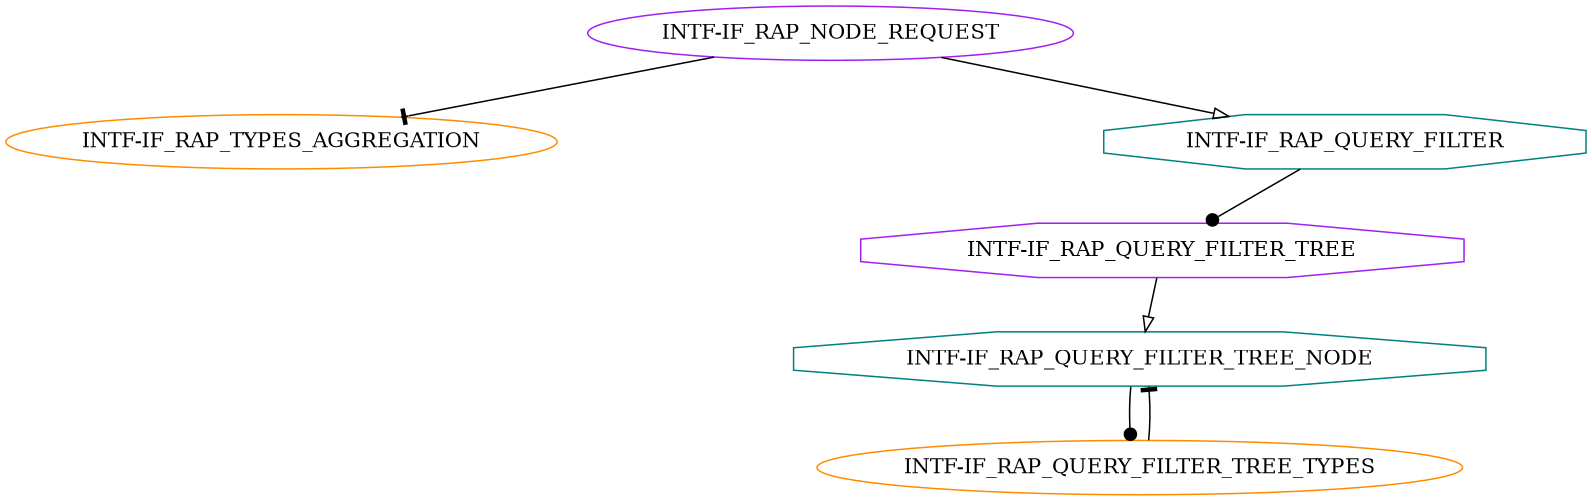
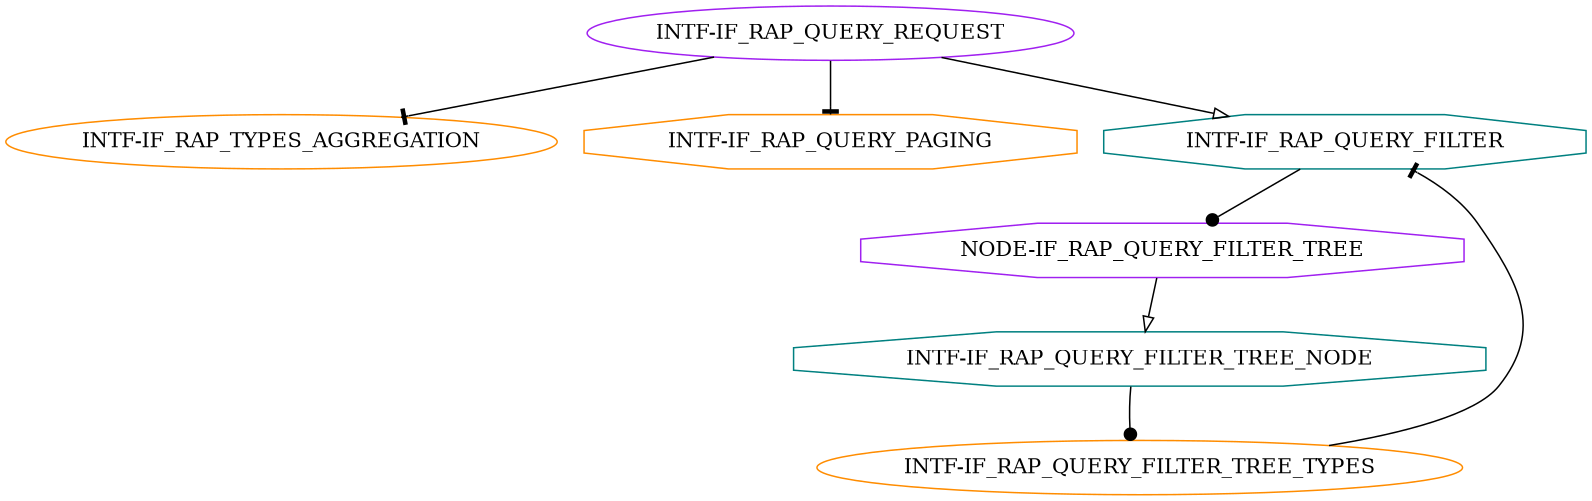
node "INTF-IF_RAP_NODE_REQUEST": label "INTF-IF_RAP_NODE_REQUEST" -> "INTF-IF_RAP_QUERY_REQUEST"
node "INTF-IF_RAP_QUERY_PAGING": added
node "INTF-IF_RAP_QUERY_FILTER_TREE": label "INTF-IF_RAP_QUERY_FILTER_TREE" -> "NODE-IF_RAP_QUERY_FILTER_TREE"
edge "INTF-IF_RAP_QUERY_FILTER_TREE_TYPES" -> "INTF-IF_RAP_QUERY_FILTER_TREE_NODE": now "INTF-IF_RAP_QUERY_FILTER_TREE_TYPES" -> "INTF-IF_RAP_QUERY_FILTER"
